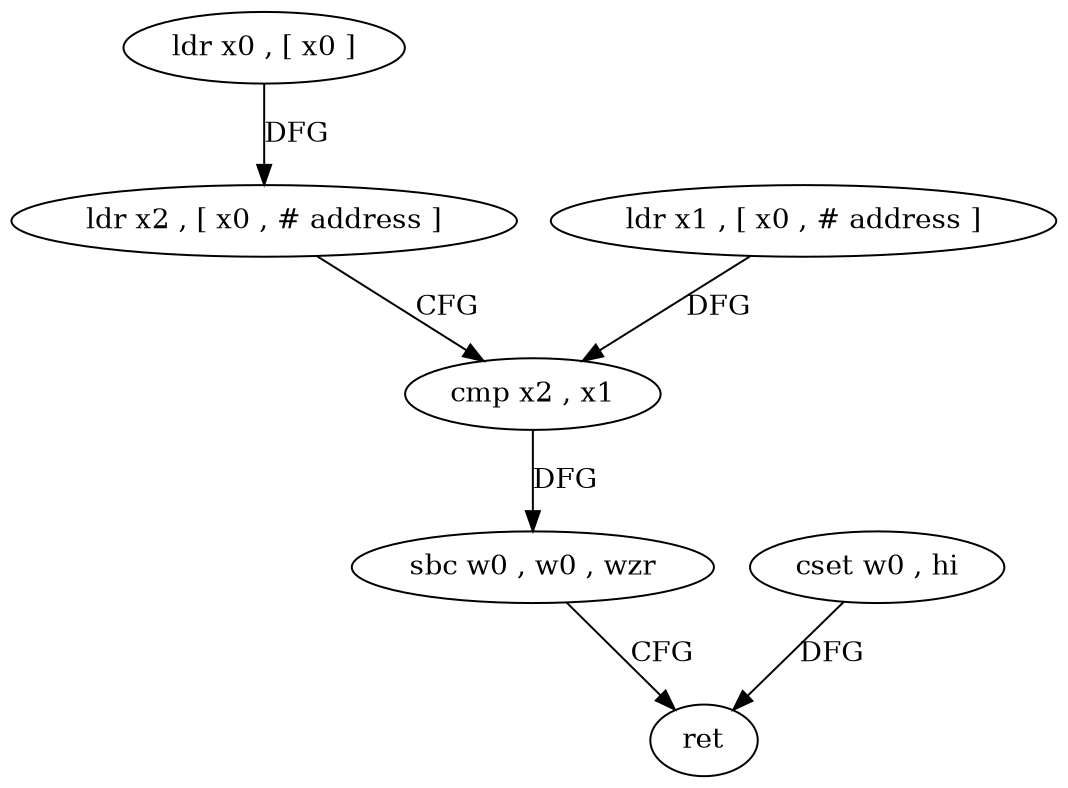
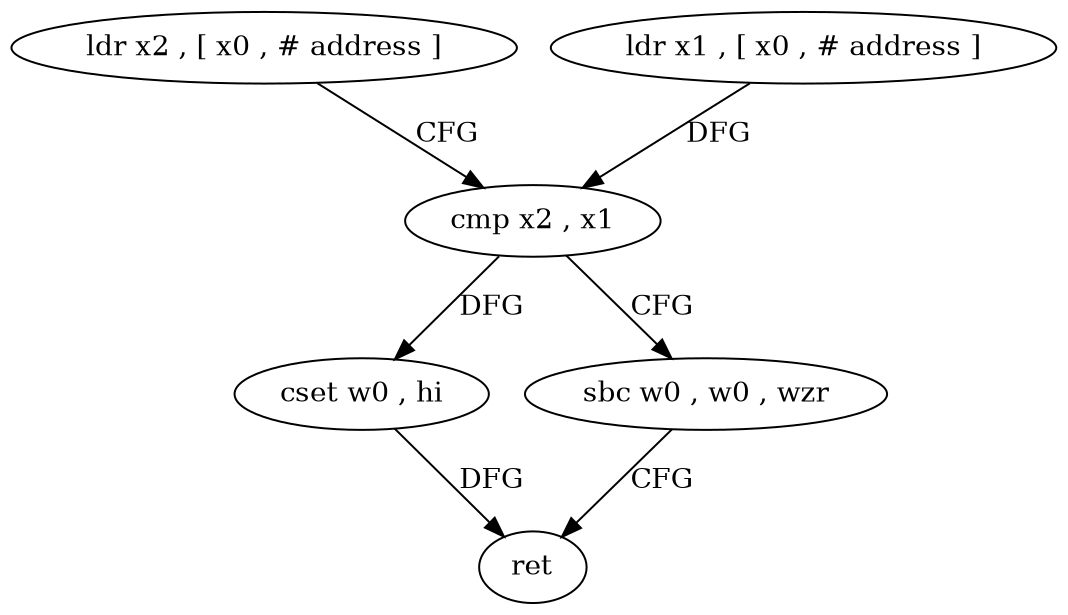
node "ldr x0 , [ x0 ]": removed
edge "cmp x2 , x1" -> "cset w0 , hi": added, label "DFG"
edge "cmp x2 , x1" -> "sbc w0 , w0 , wzr": label "DFG" -> "CFG"
